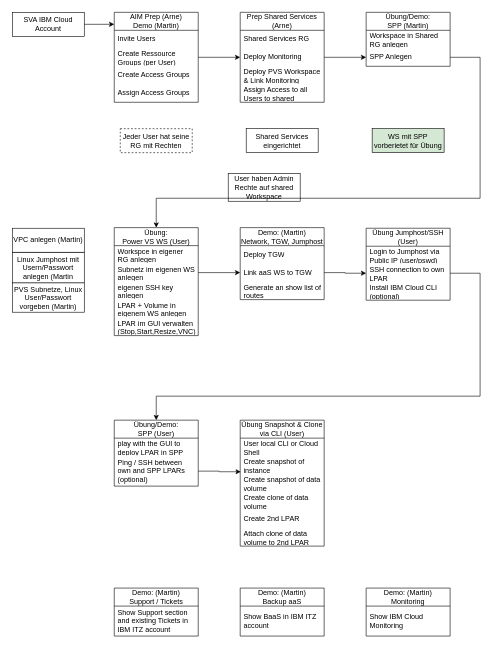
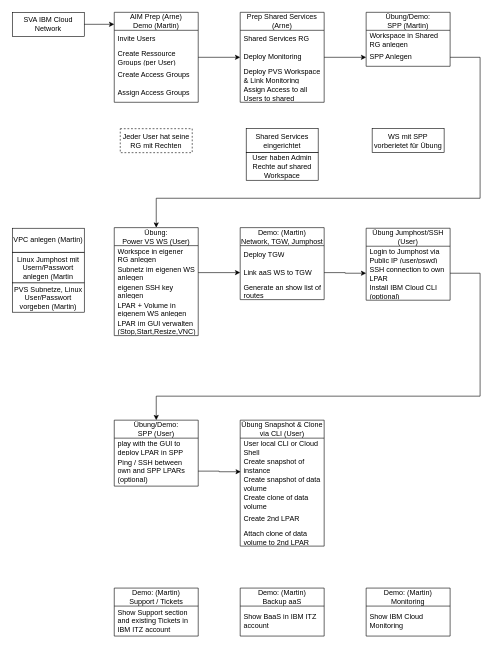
node "SVA IBM Cloud Account": label "SVA IBM Cloud Account" -> "SVA IBM Cloud Network"
node "WS mit SPP vorberietet für Übung": fillcolor #d5e8d4 -> #ffffff
node "User haben Admin Rechte auf shared Workspace": moved (264, 188) -> (282, 167)
